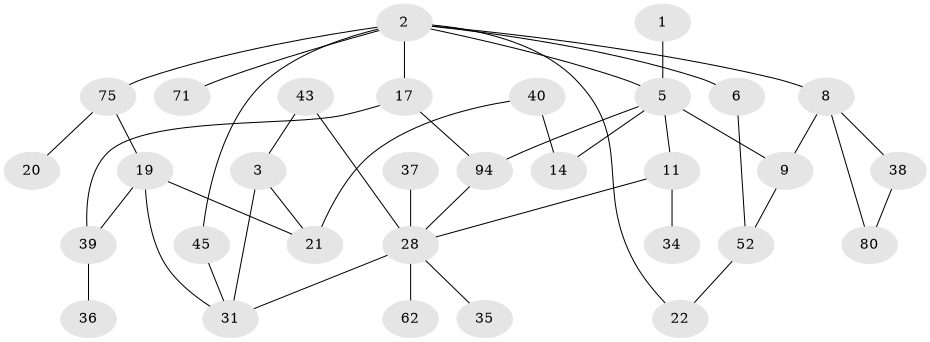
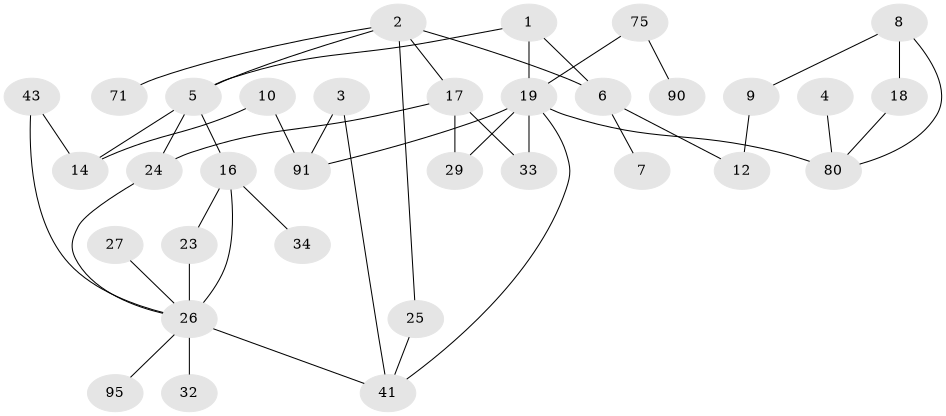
edge "2" -- "8": removed
edge "2" -- "75": removed
edge "1" -- "19": added
edge "1" -- "6": added
node "40": label "40" -> "10"
node "4": added
edge "43" -- "3": now "43" -- "14"
edge "5" -- "9": removed
edge "19" -- "80": added
node "20": label "20" -> "90"
node "37": label "37" -> "27"
node "94": label "94" -> "24"
node "33": added
node "7": added
node "11": label "11" -> "16"
node "38": label "38" -> "18"
node "39": label "39" -> "29"
node "23": added
node "45": label "45" -> "25"
node "21": label "21" -> "91"
node "28": label "28" -> "26"
node "52": label "52" -> "12"
node "36": removed
node "31": label "31" -> "41"
node "62": label "62" -> "32"
node "35": label "35" -> "95"
node "22": removed
